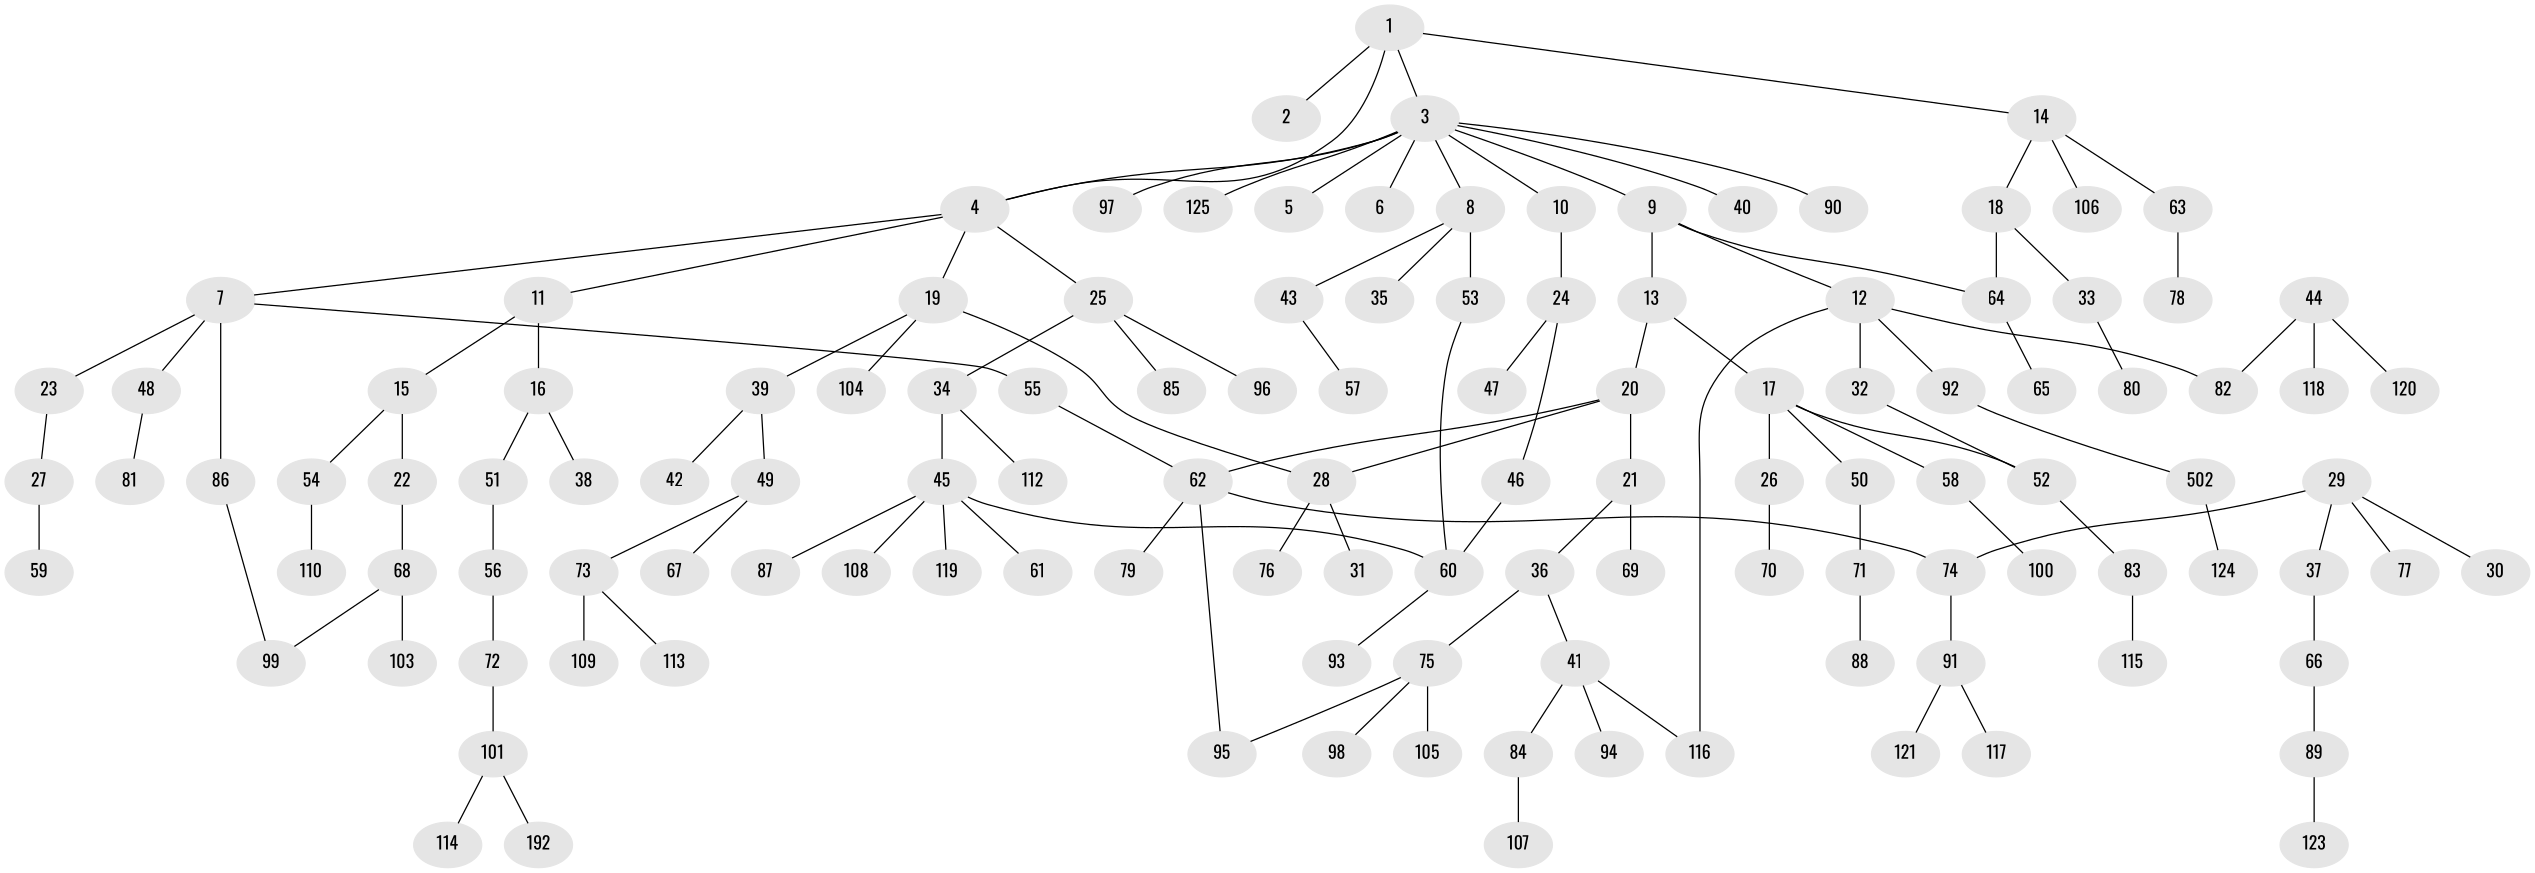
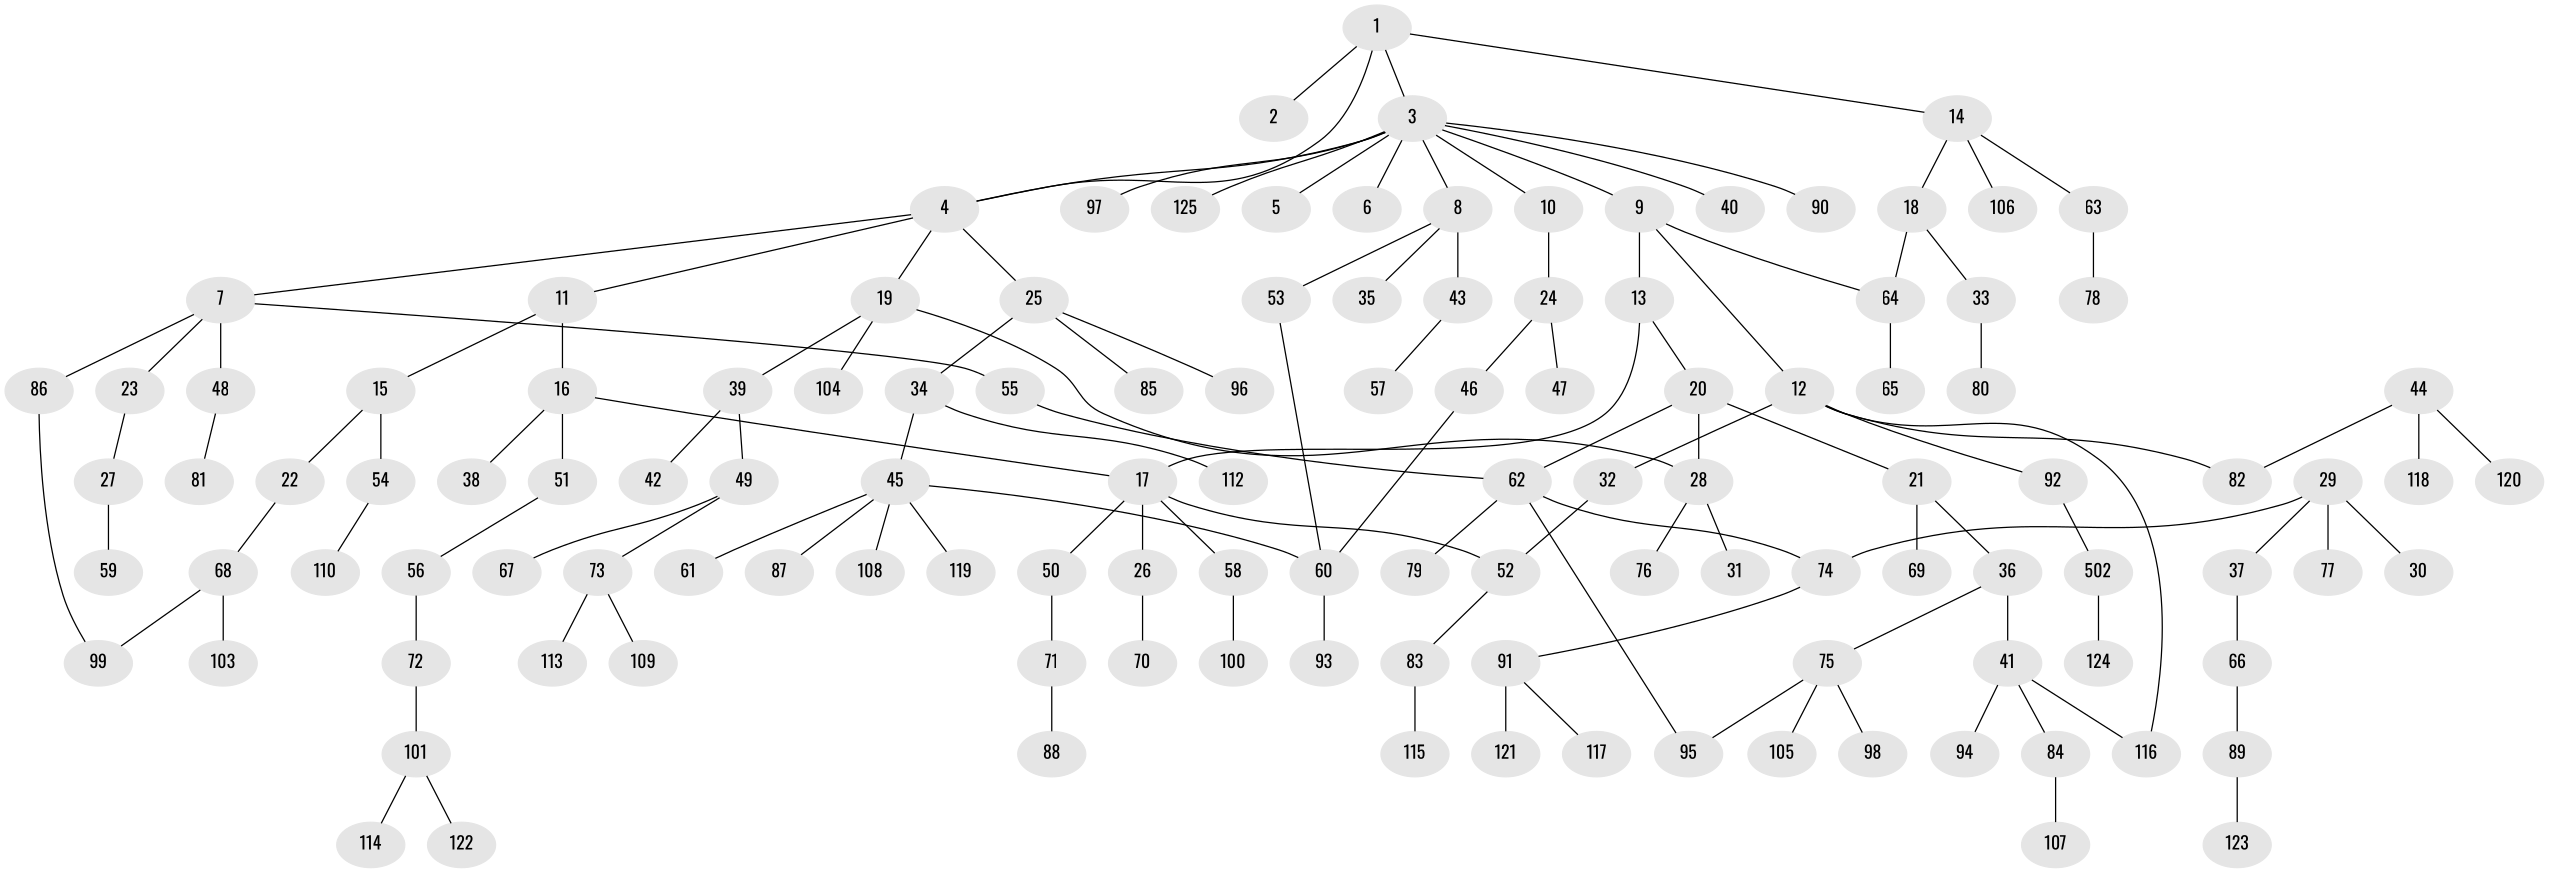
edge "16" -- "17": added
node "192": label "192" -> "122"
